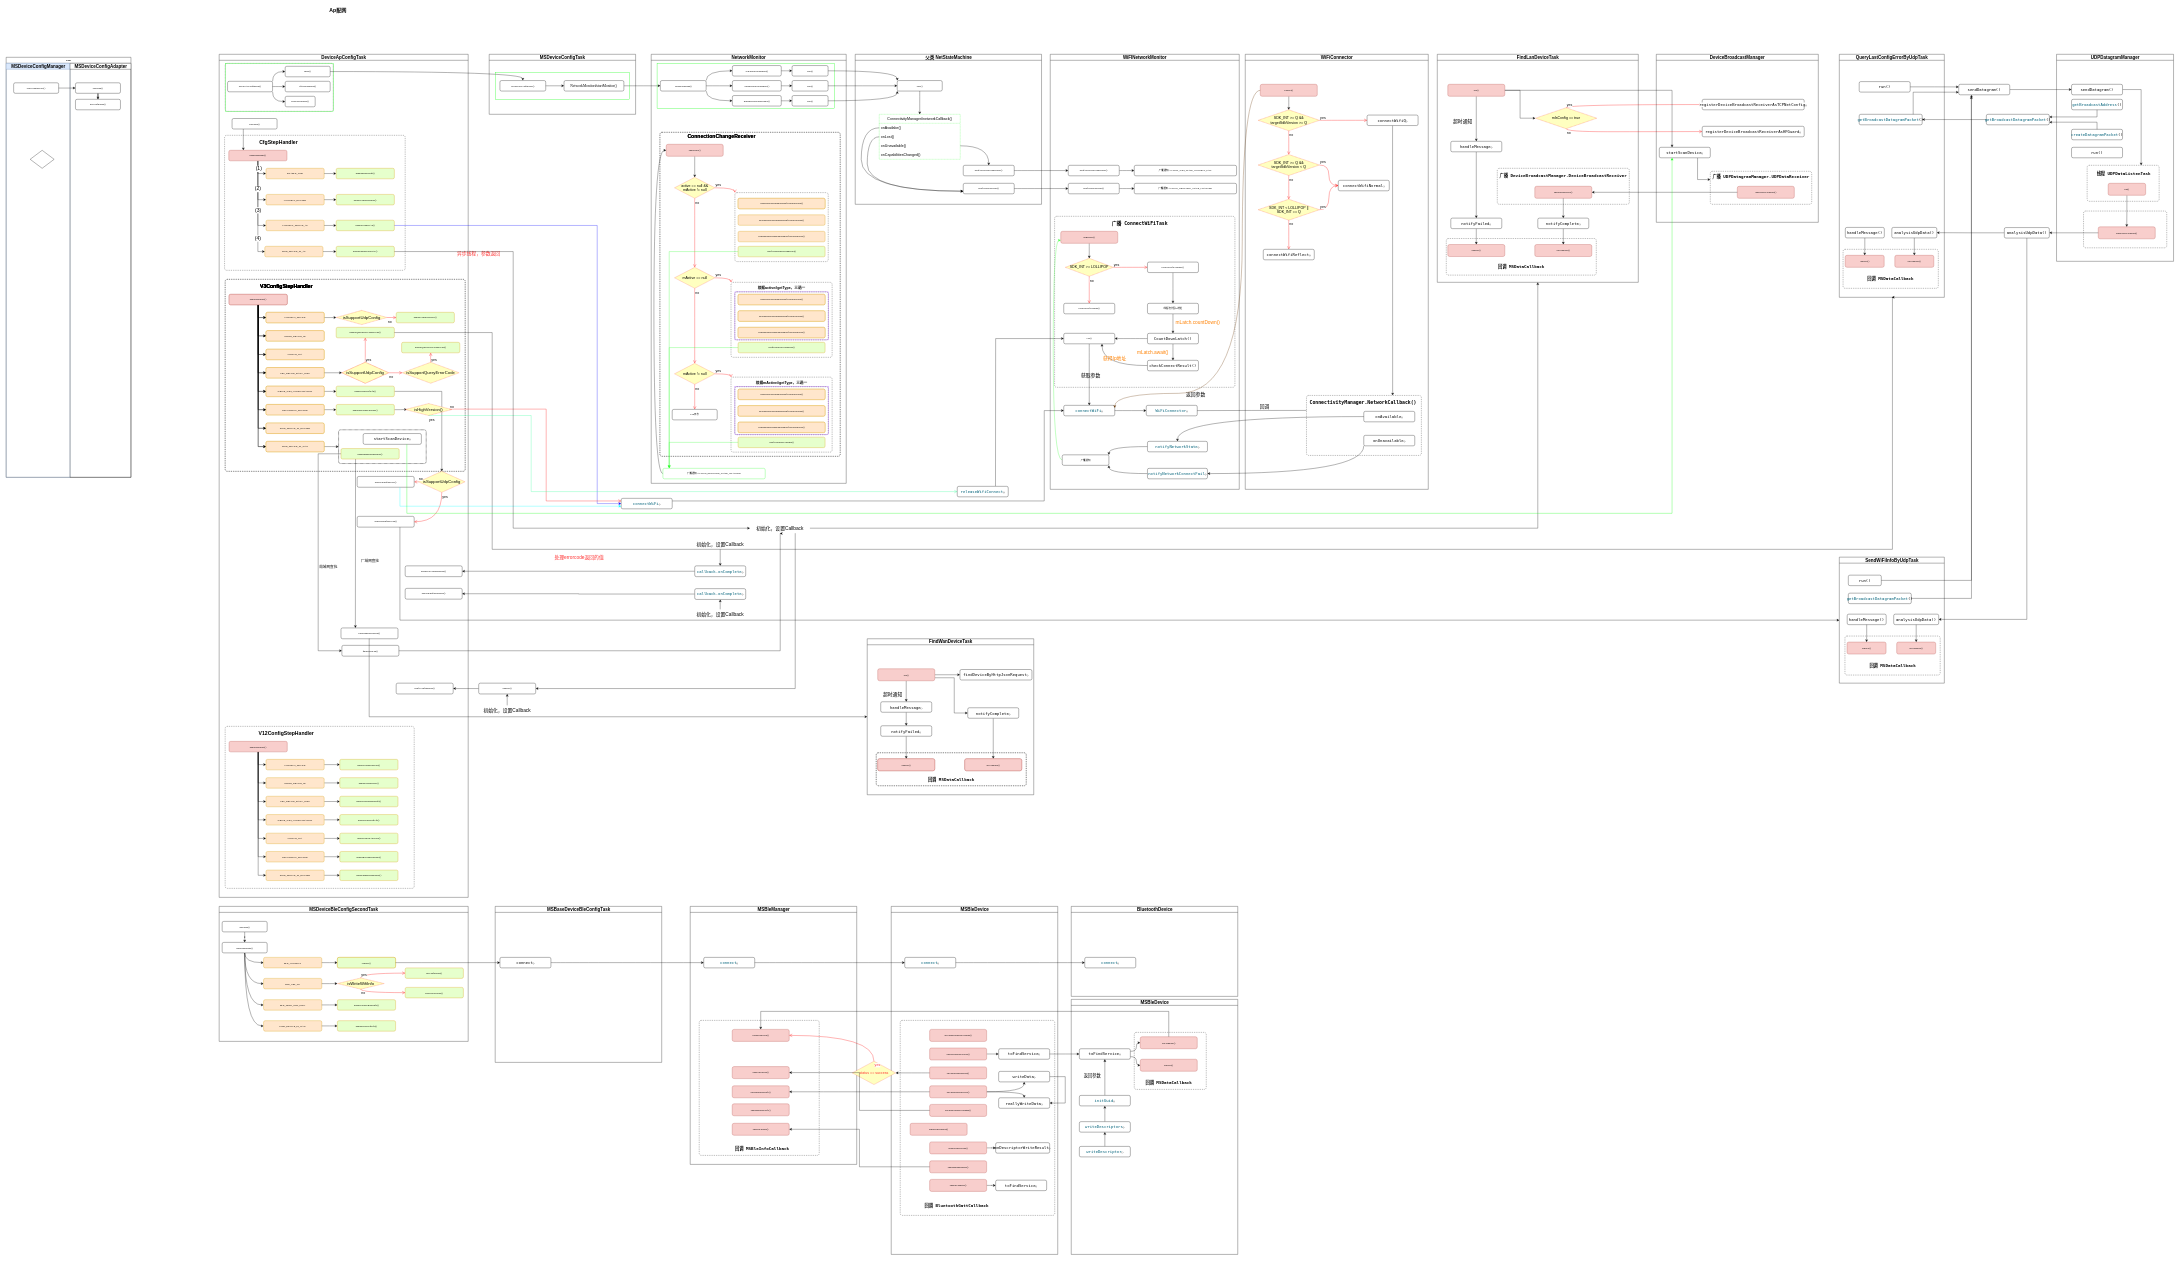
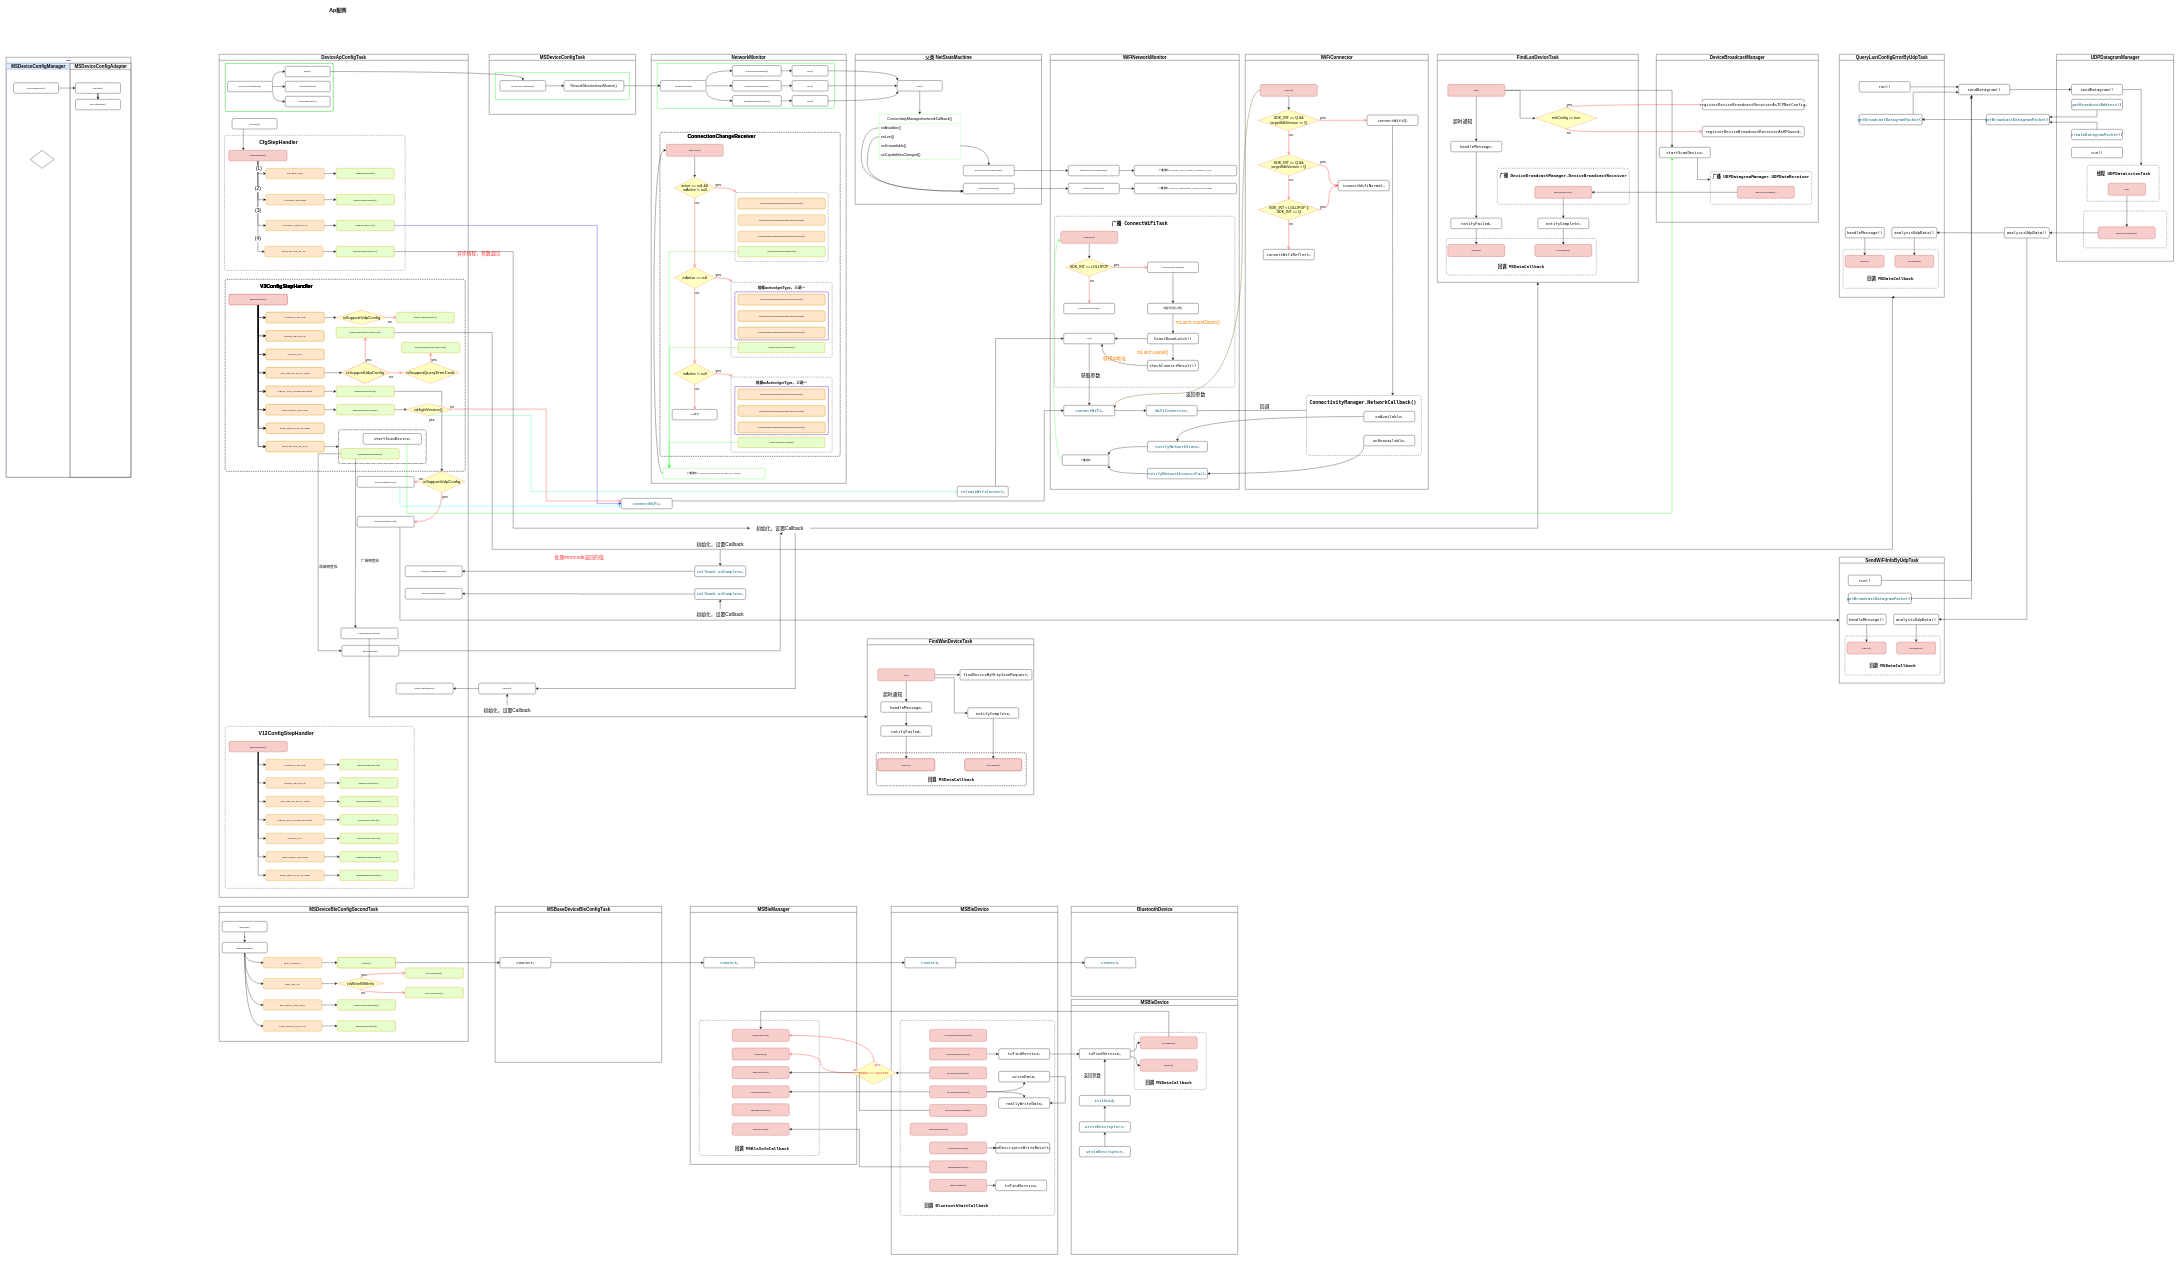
node "NetworkMonitor()": size 30x11 -> 45x11
node "connectFail()": added
edge "status == success" -> "connectFail()": added, label "no"
